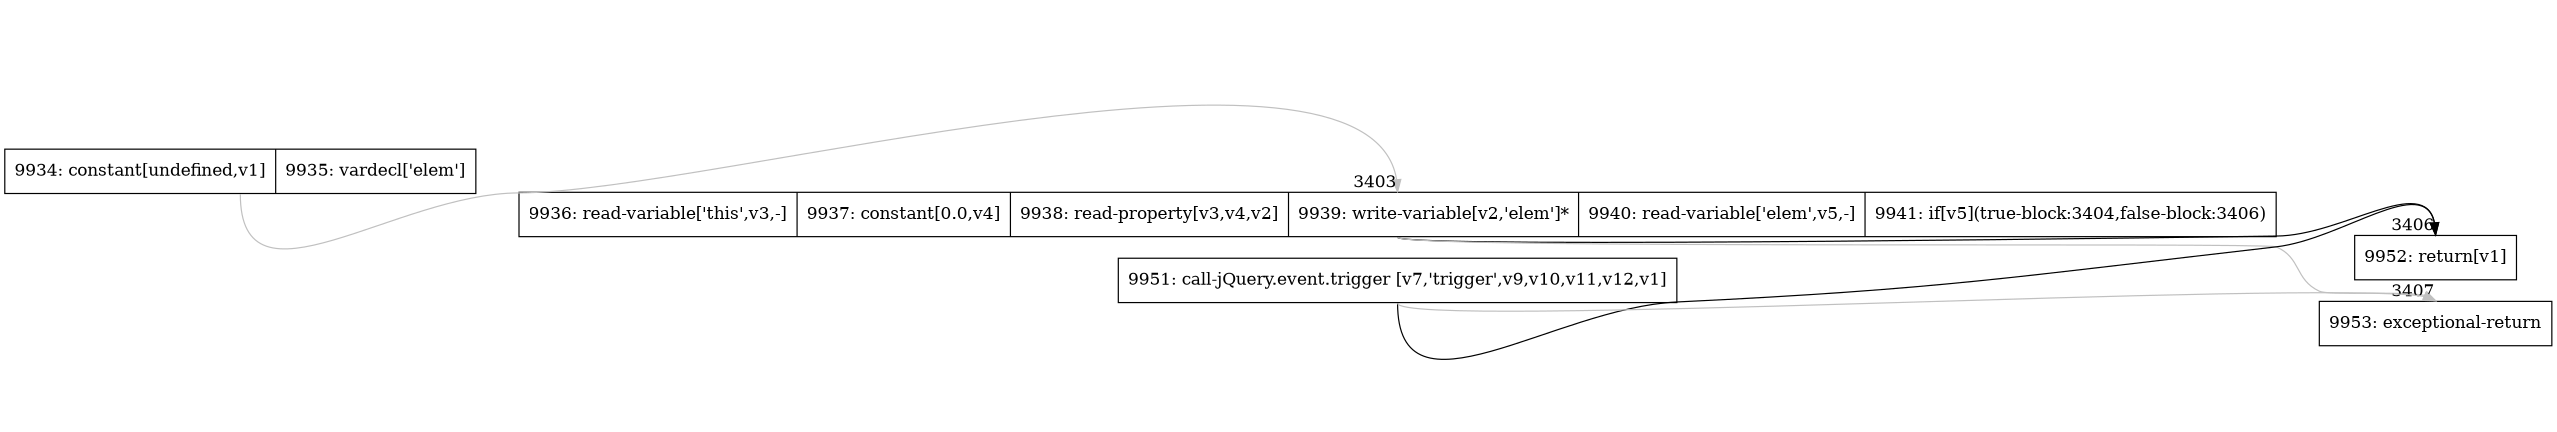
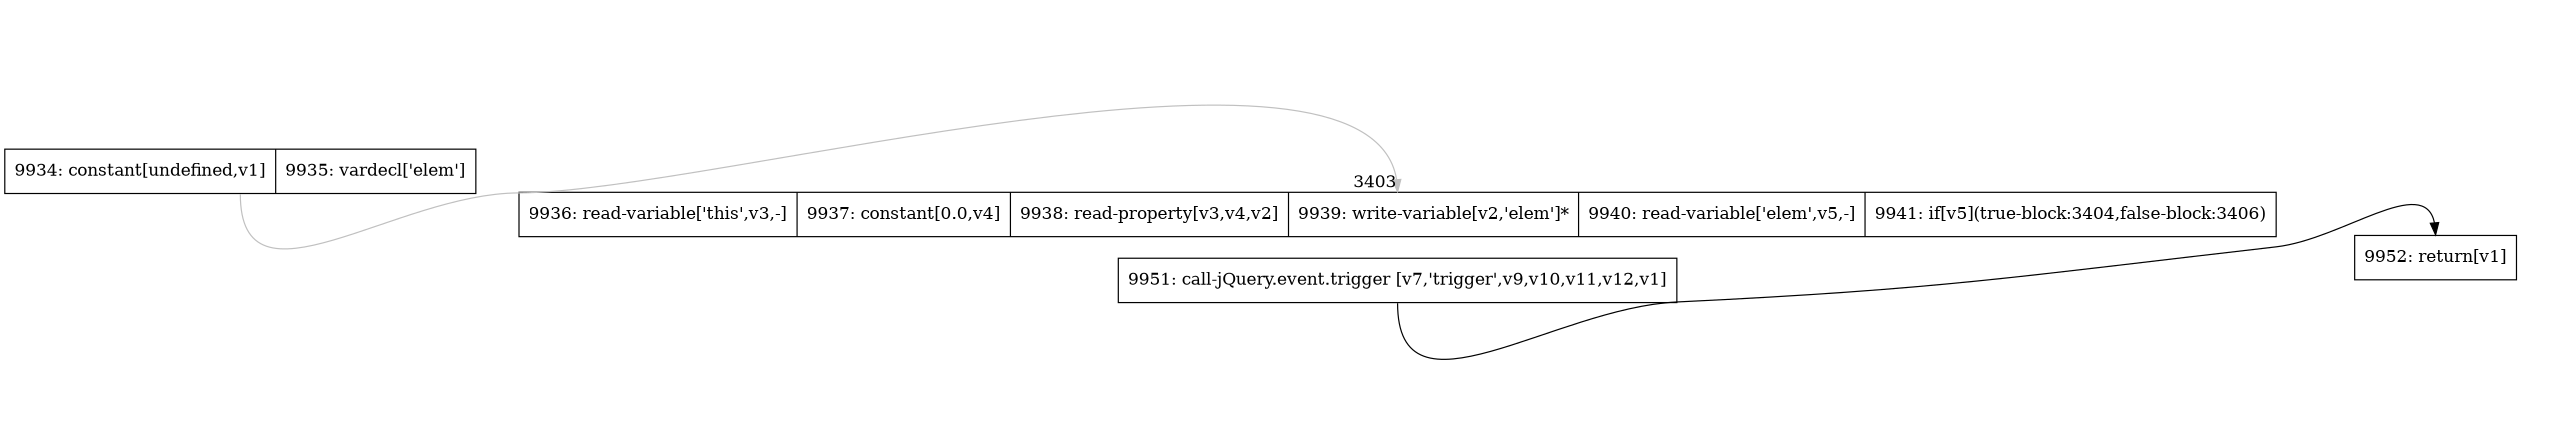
edge "9936: read-variable['this',v3,-]" -> "9952: return[v1]": removed
node "9953: exceptional-return": removed
